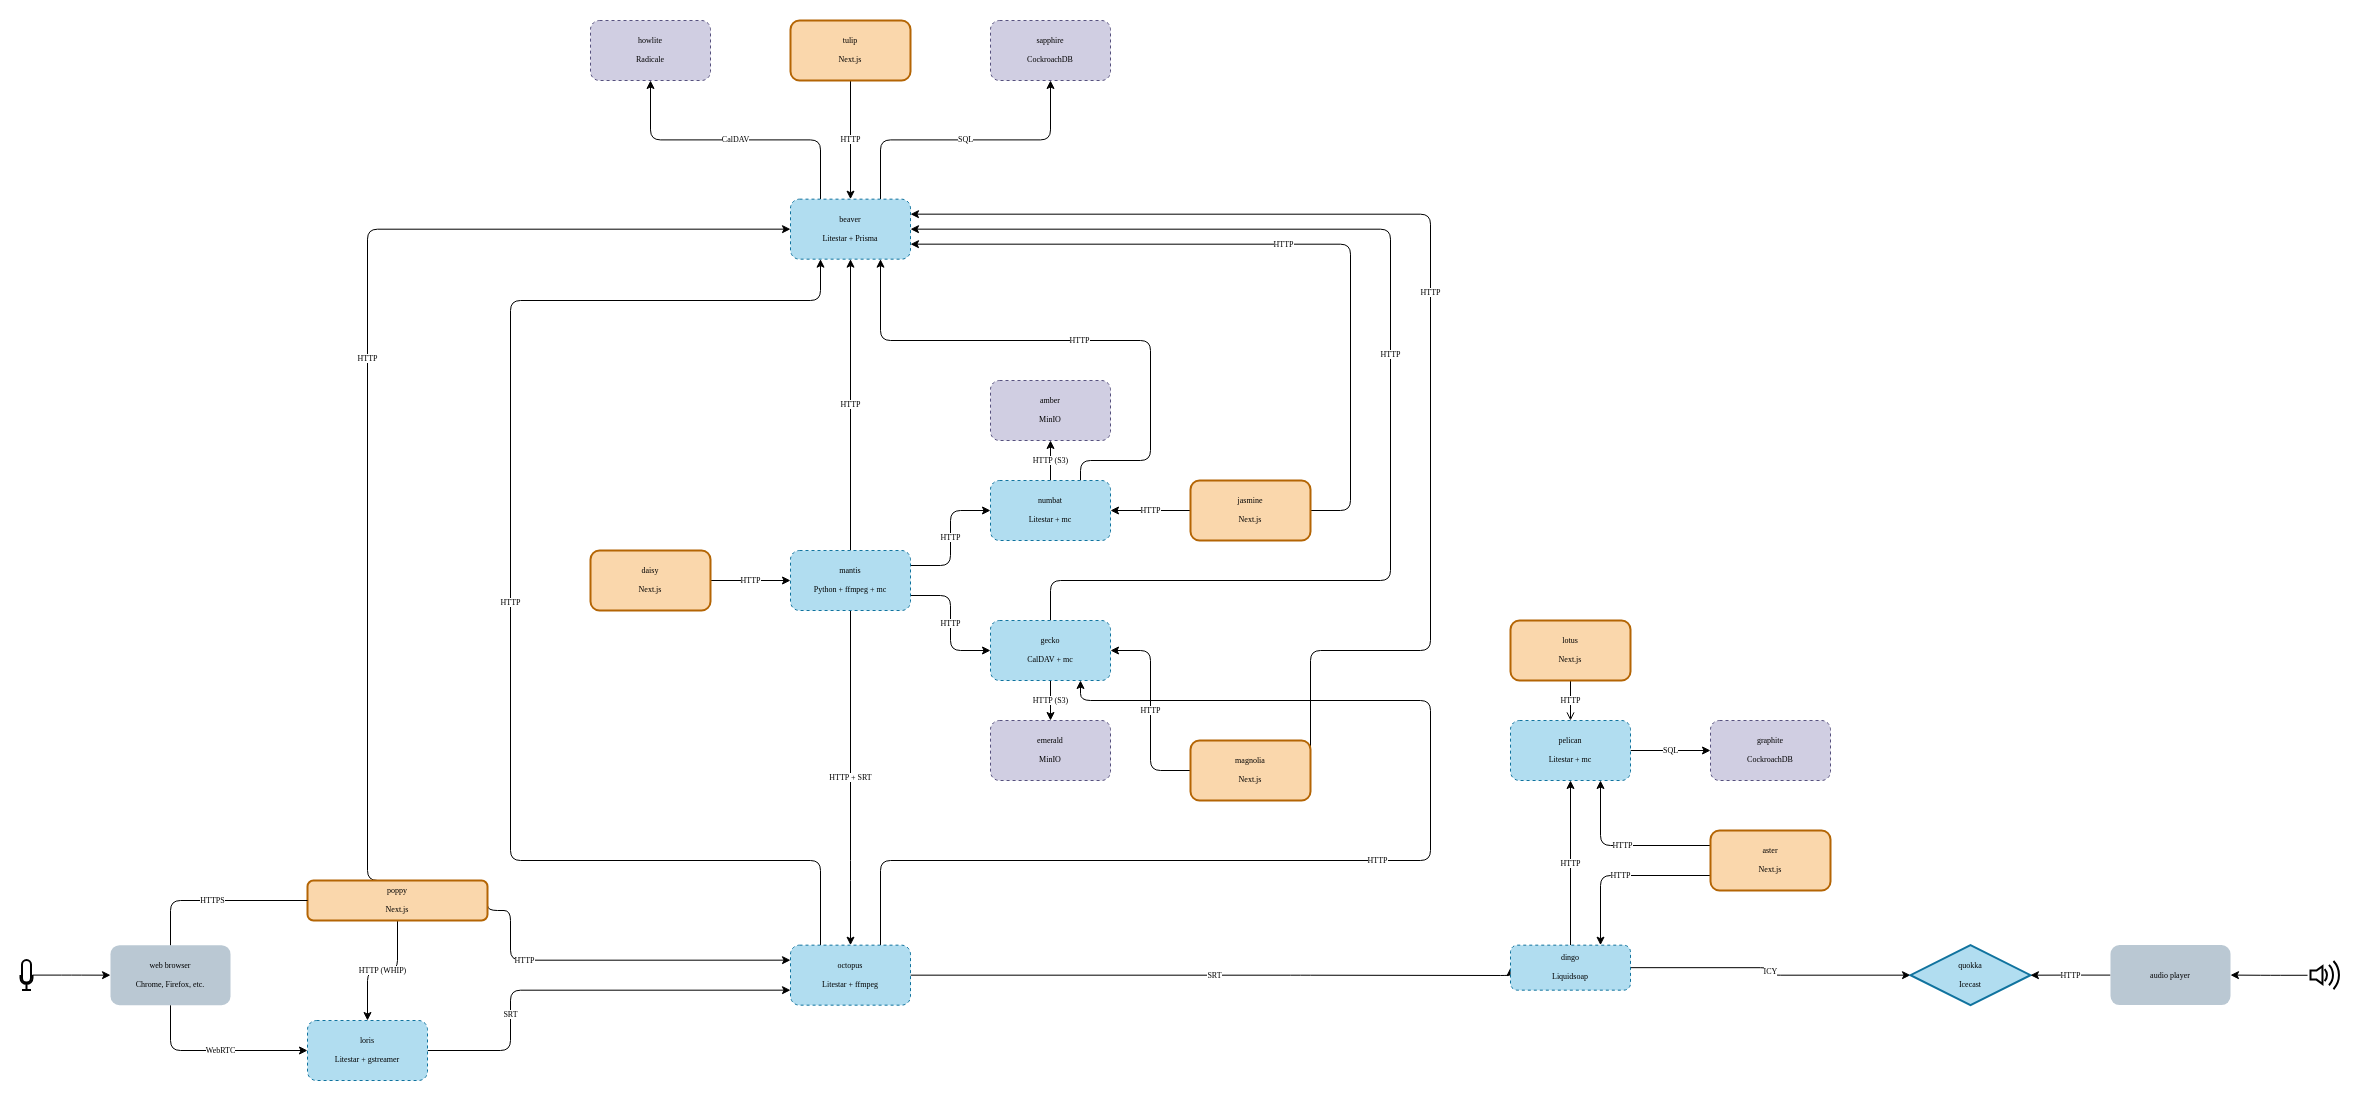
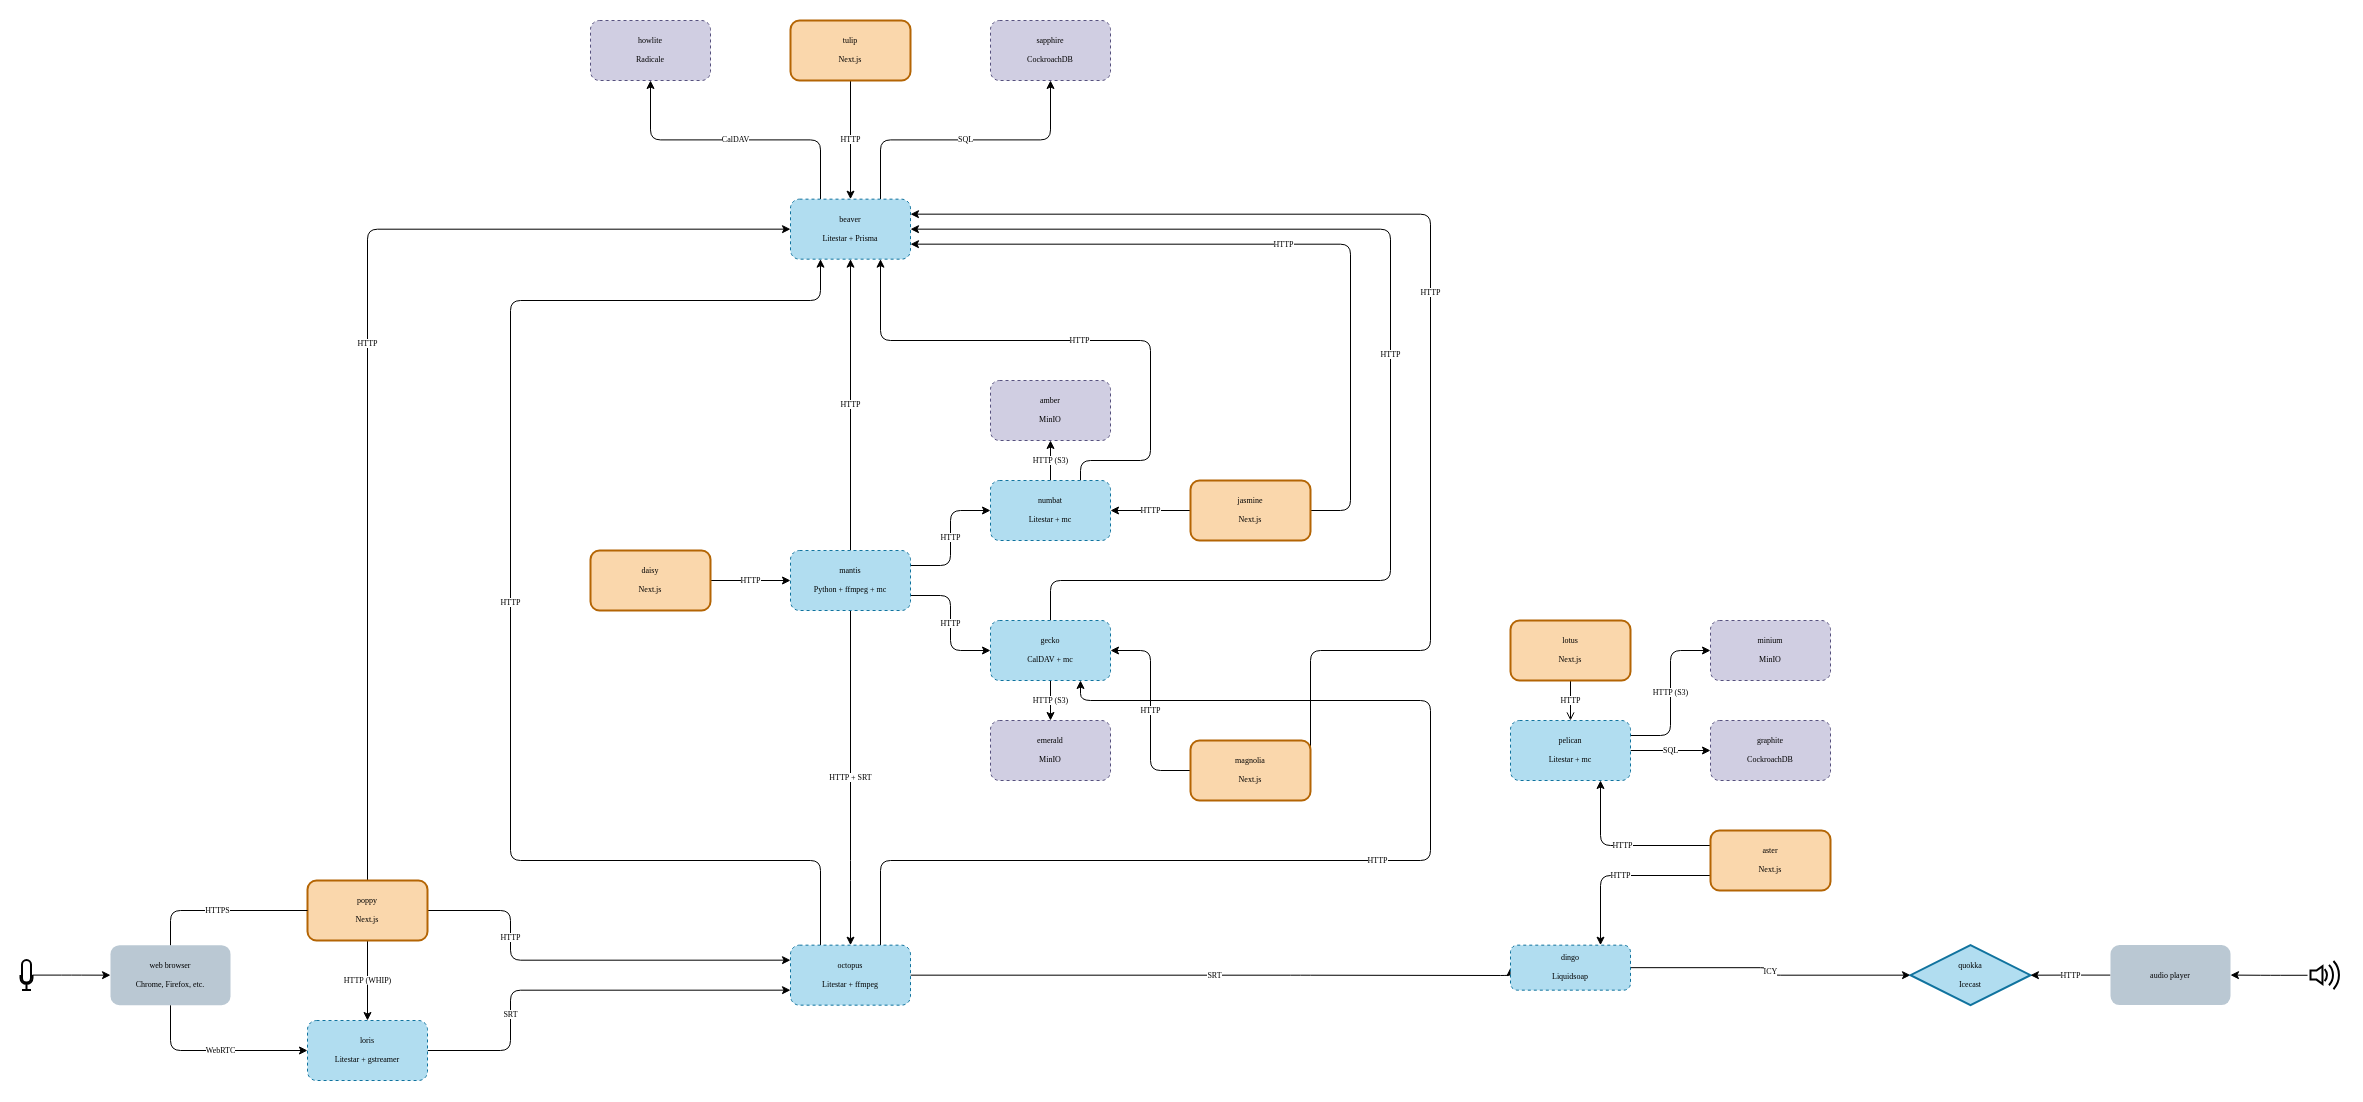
node "minium MinIO": added
edge "pelican Litestar + mc" -> "minium MinIO": added, label "HTTP (S3)"
edge "dingo Liquidsoap" -> "pelican Litestar + mc": removed, label "HTTP"
node "poppy Next.js": size 180x40 -> 120x60
